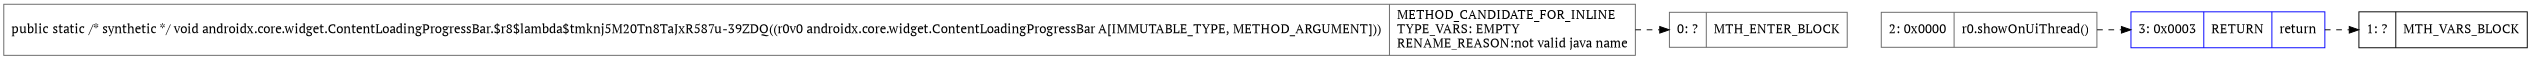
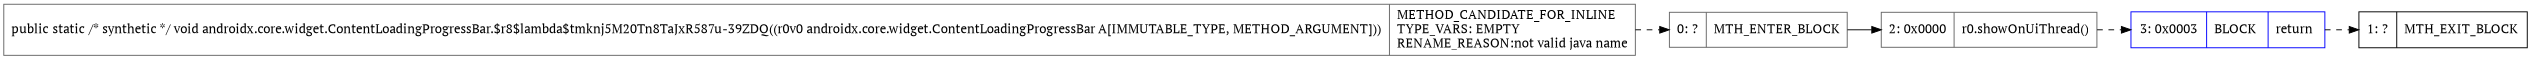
node "3: 0x0003": text "RETURN" -> "BLOCK"
node "1: ?": text "MTH_VARS_BLOCK" -> "MTH_EXIT_BLOCK"
edge "0: ?" -> "2: 0x0000": added
